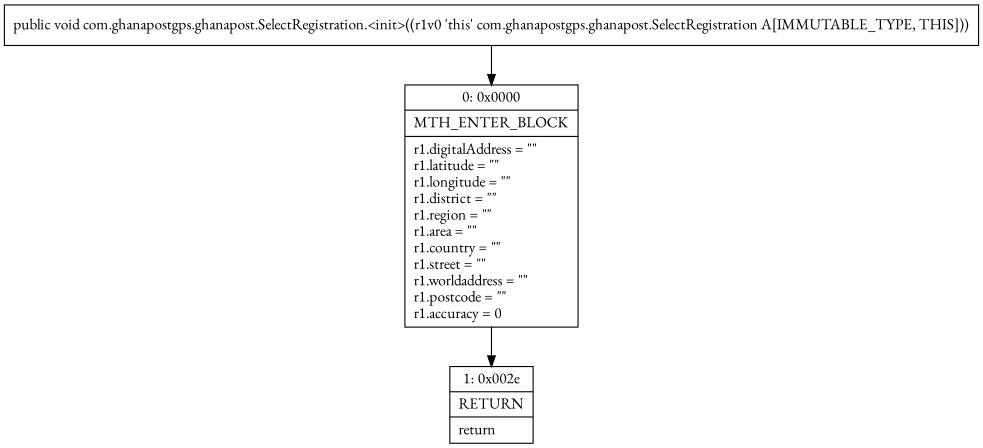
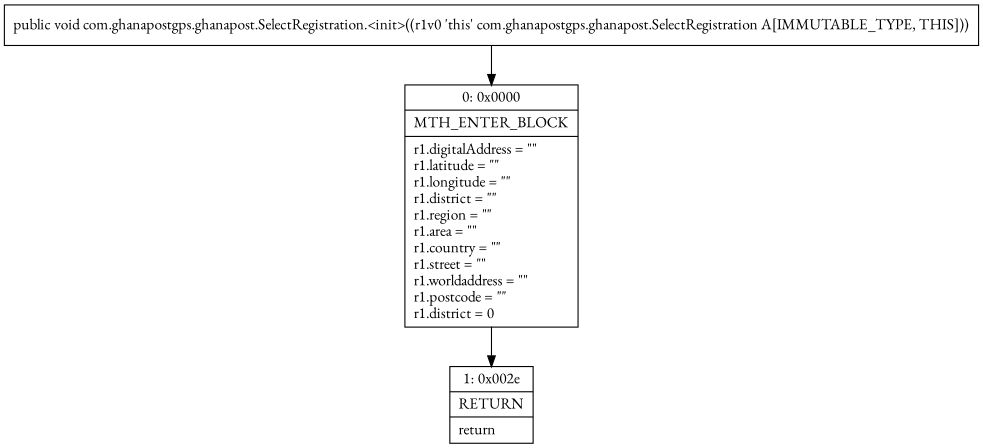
node "0: 0x0000": text "r1.accuracy = 0" -> "r1.district = 0"
